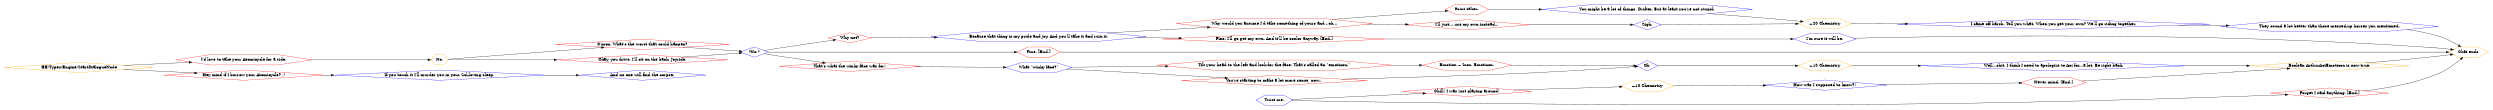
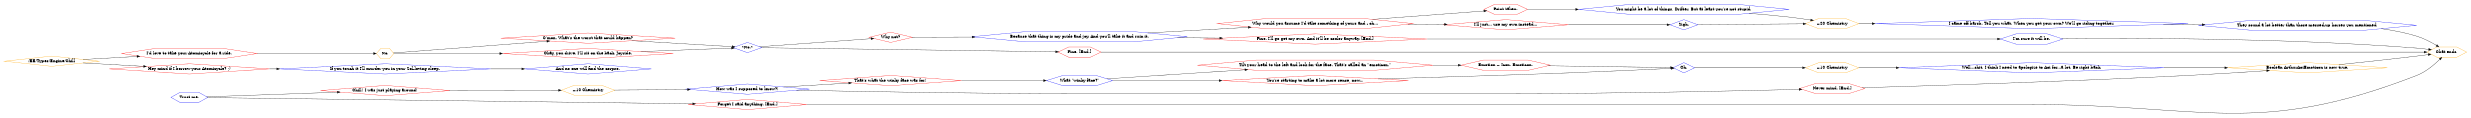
edge "*No.*" -> "That's what the winky face was for!": now "How was I supposed to know?!" -> "That's what the winky face was for!"
node "/EE/Types/Engine/StartDialogueNode": label "/EE/Types/Engine/StartDialogueNode" -> "/EE/Types/Engine/Chill"
